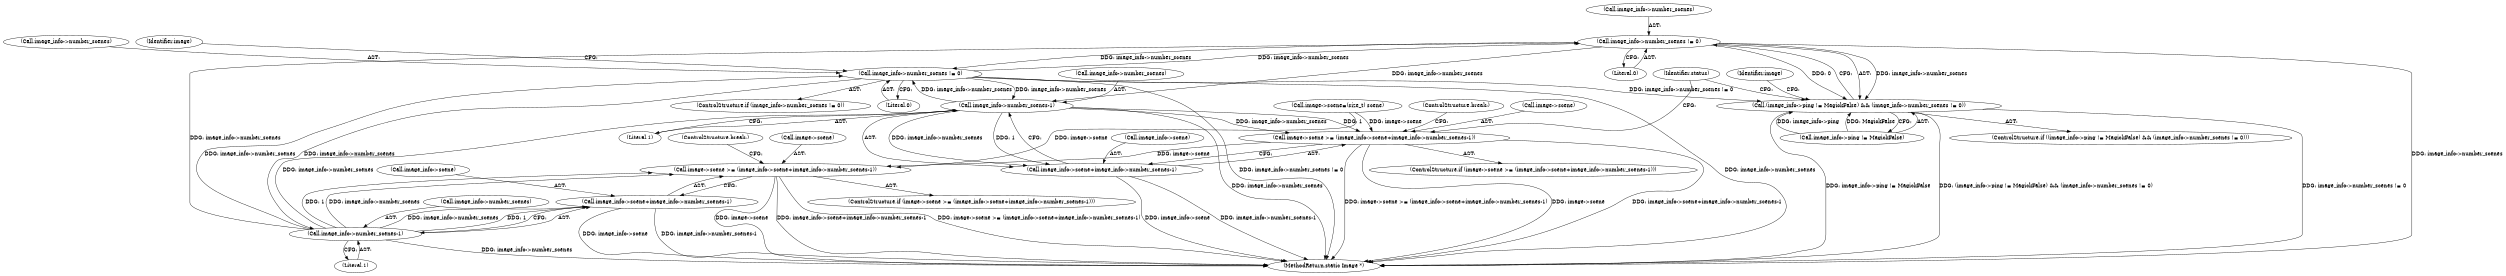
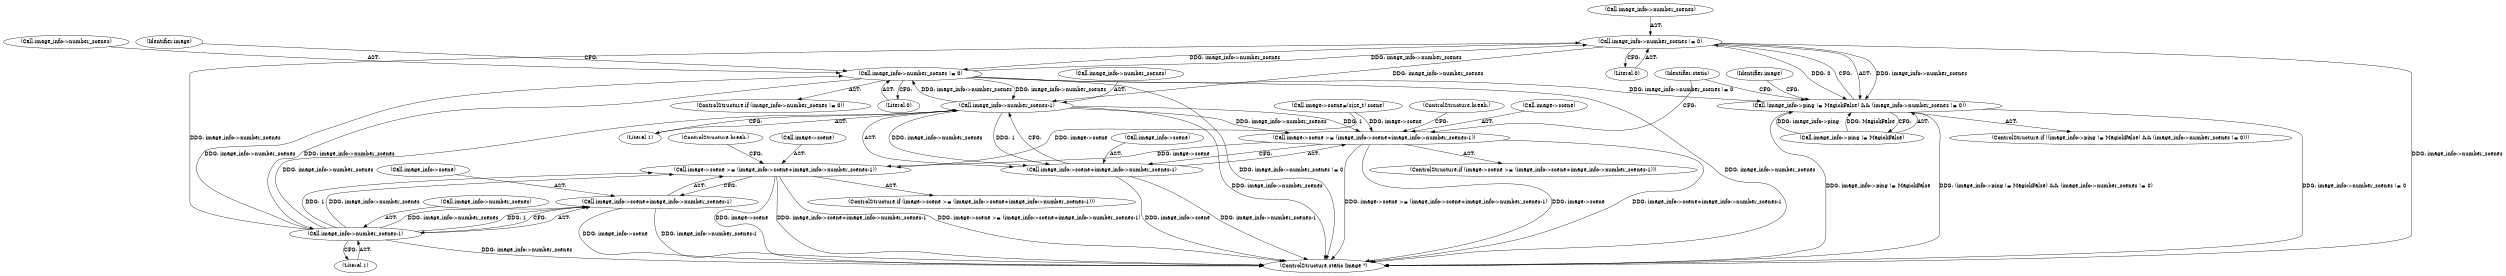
node "(Identifier,status)": label "(Identifier,status)" -> "(Identifier,static)"
node "(MethodReturn,static Image *)": label "(MethodReturn,static Image *)" -> "(ControlStructure,static Image *)"
